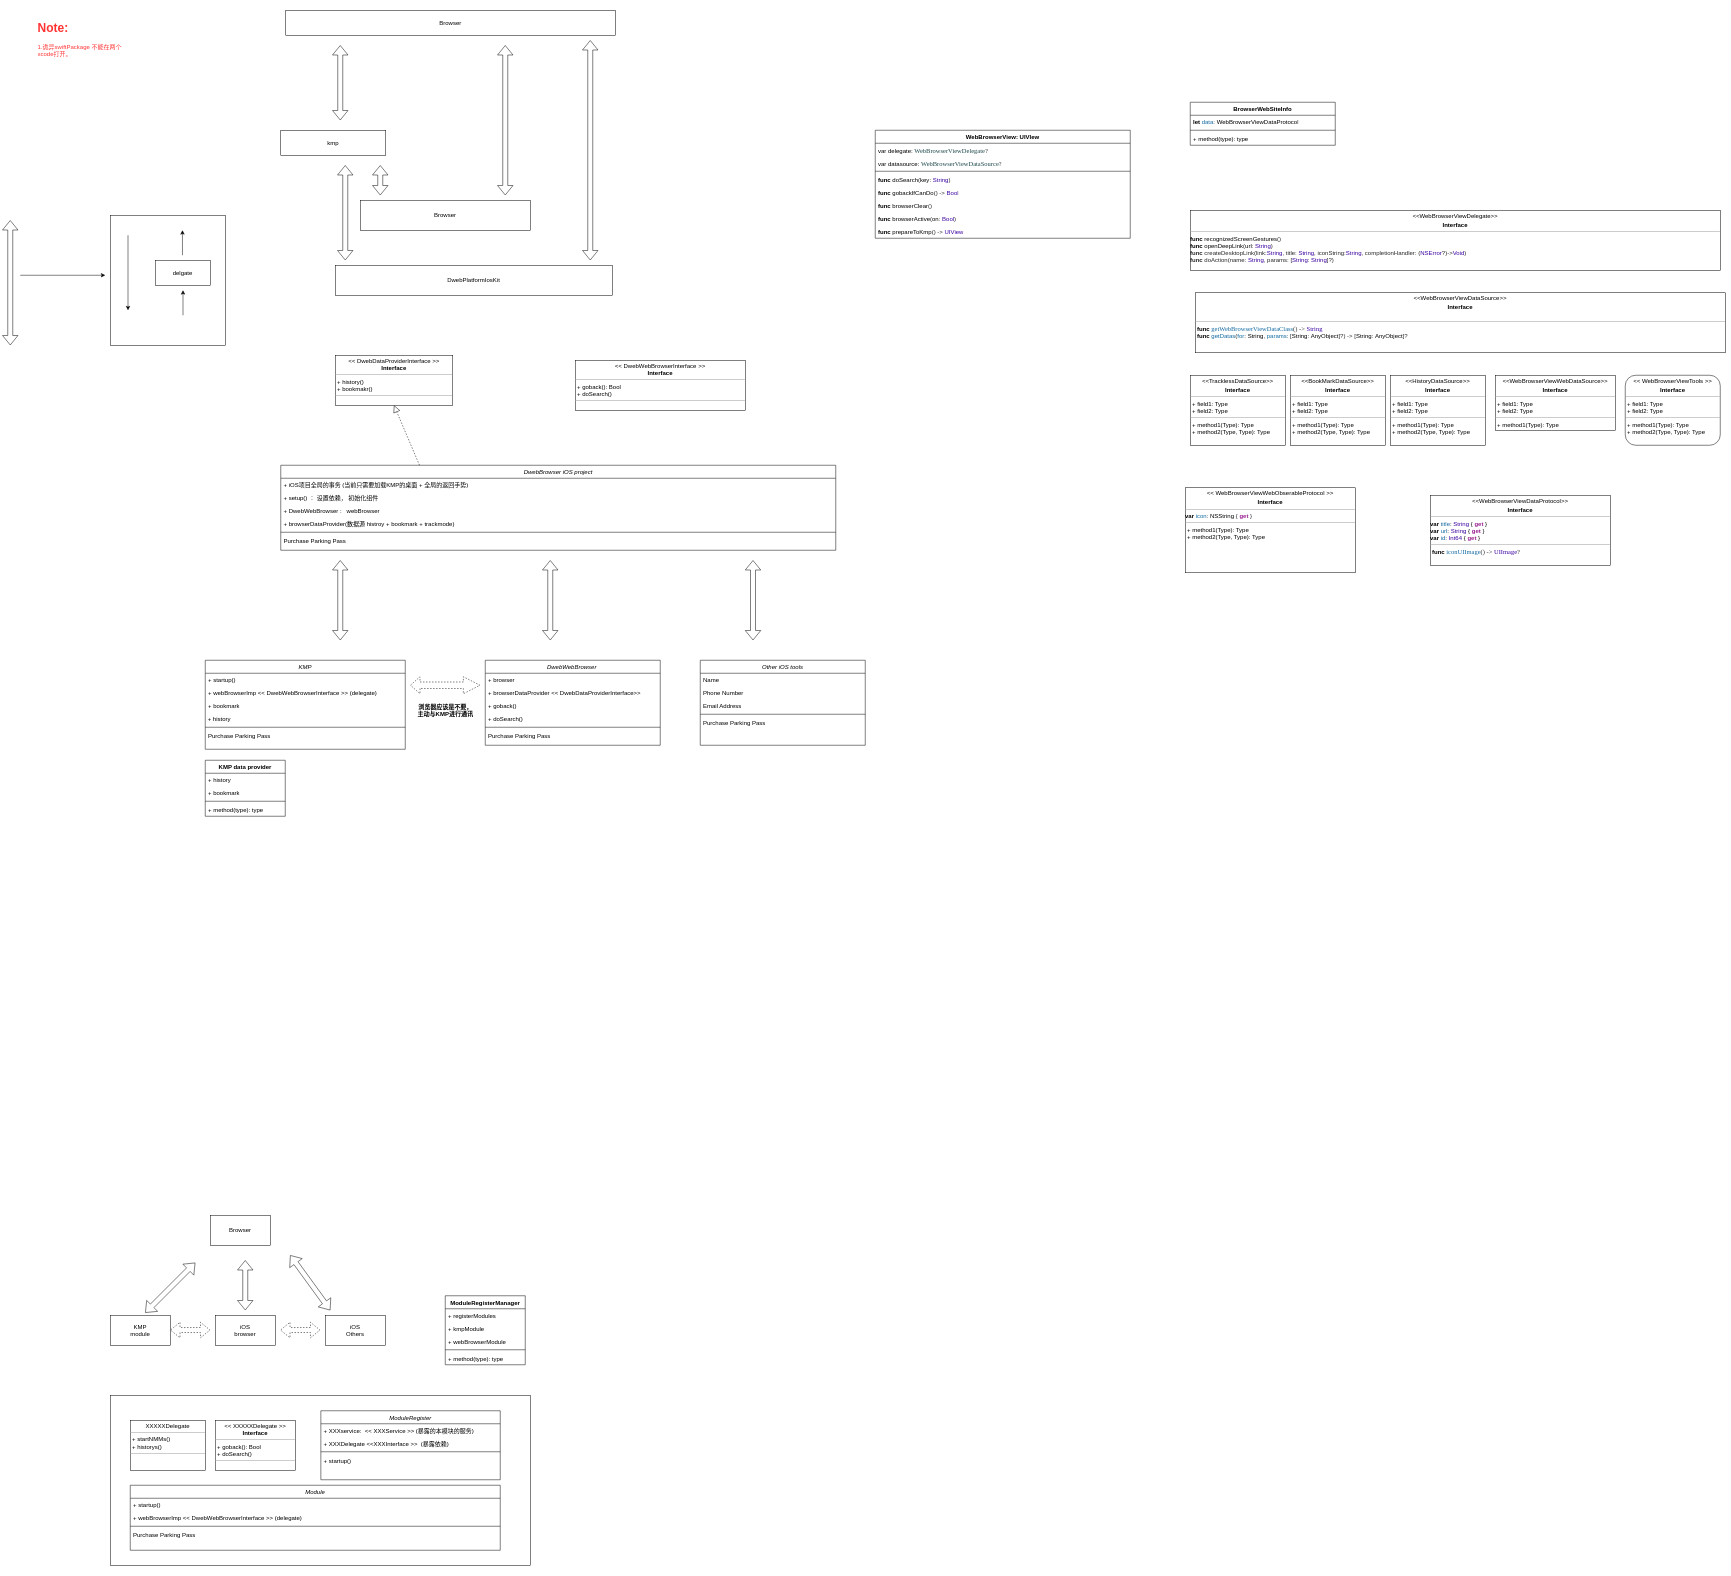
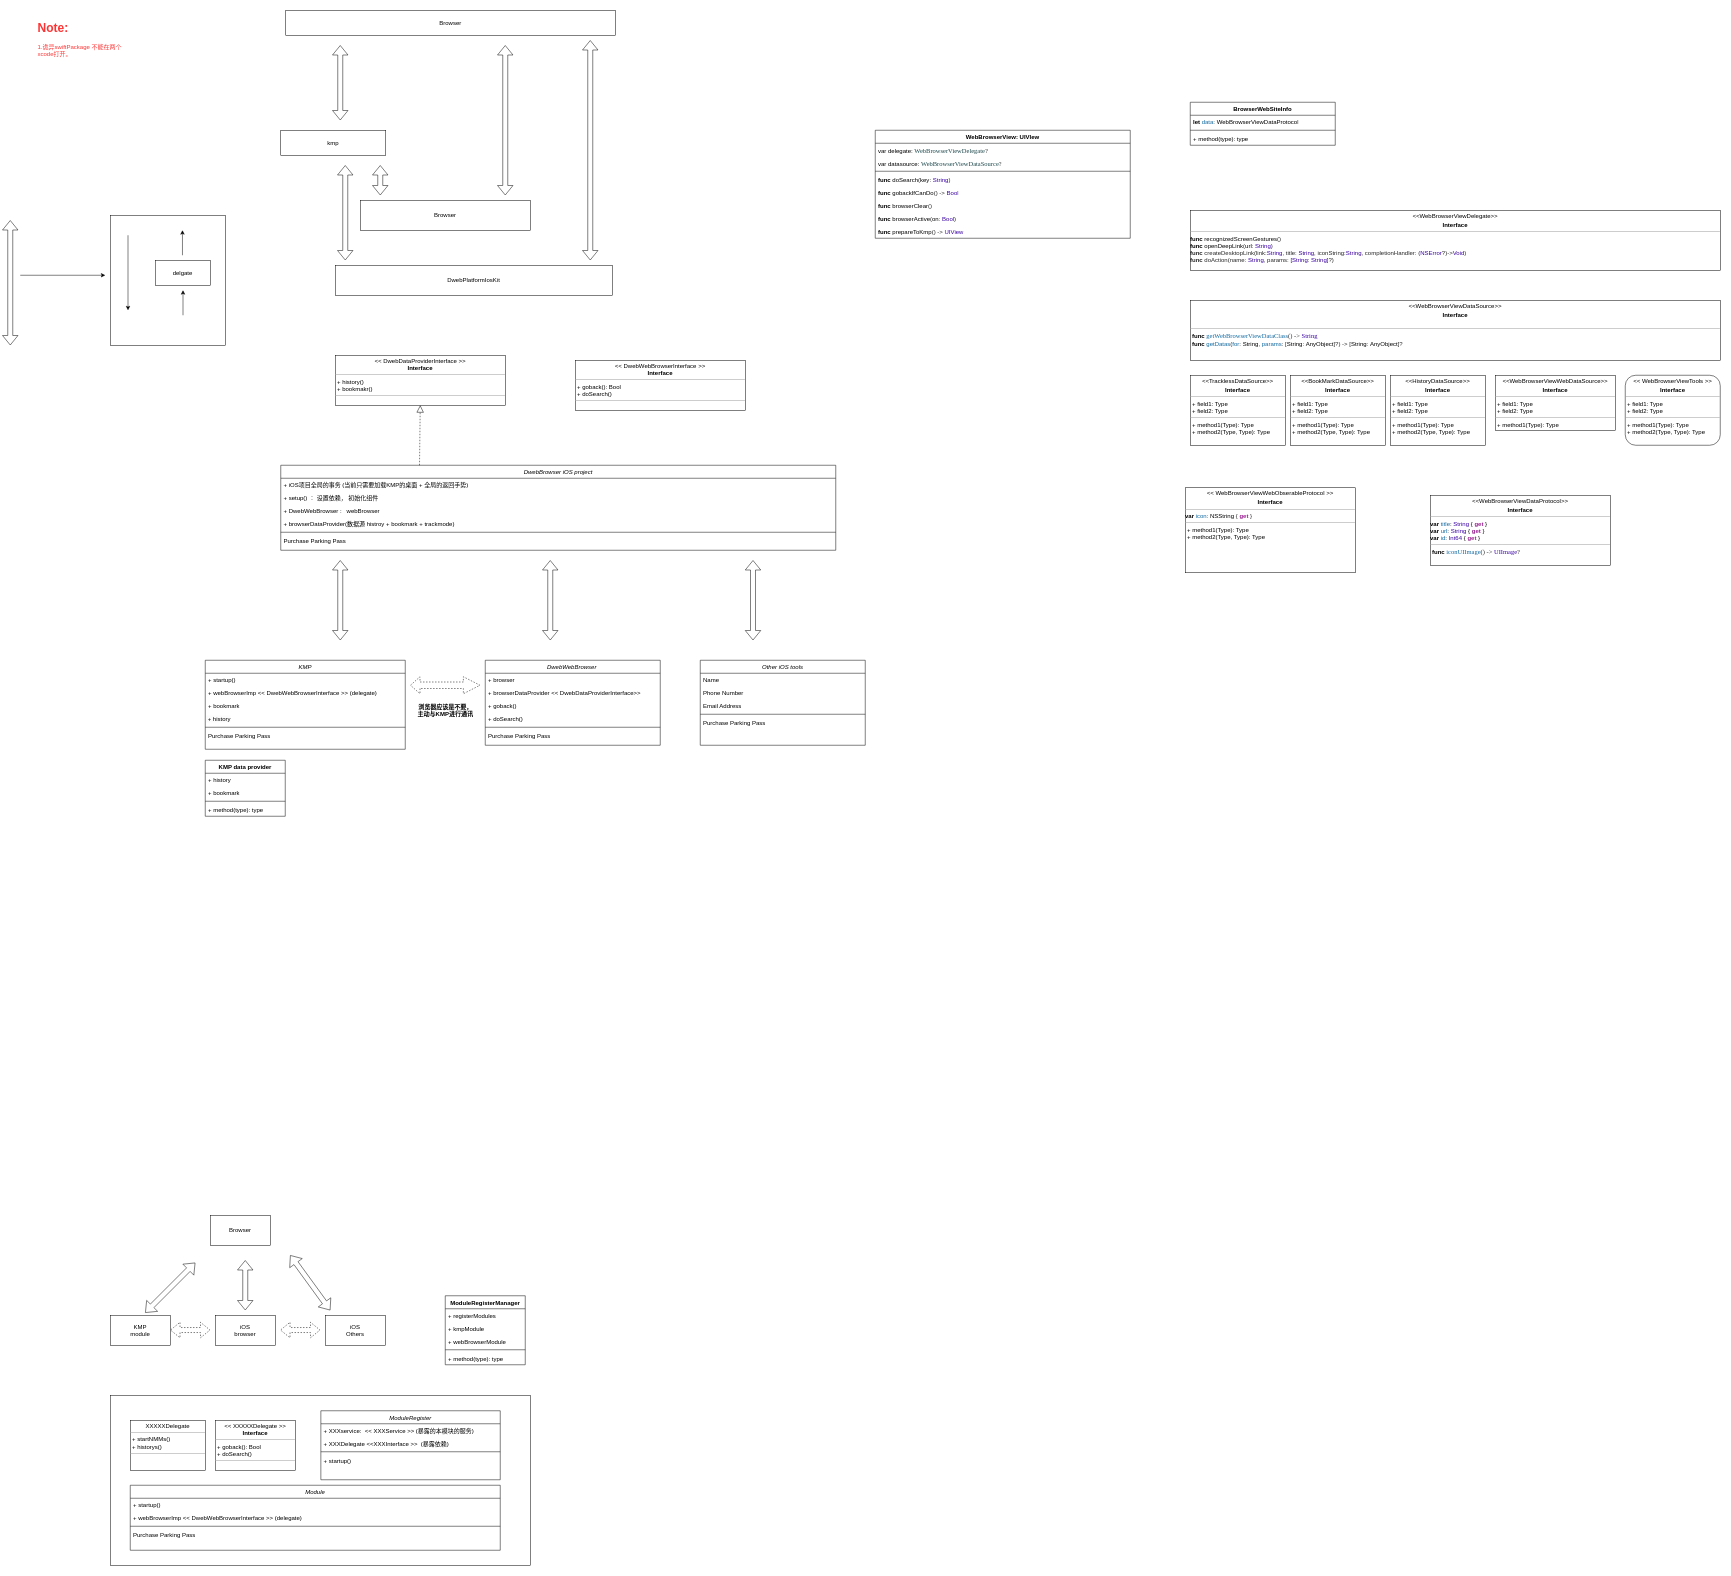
node "<<WebBrowserViewDataSource>> Interface func getWebBrowserViewDataClass() -> String func getDatas(for: String, params: [String: AnyObject]?) -> [String: AnyObject]?": moved (1460, 323) -> (1455, 330)
node "<< DwebDataProviderInterface >> Interface + history() + bookmakr()": size 118x50 -> 170x50
